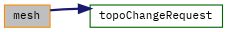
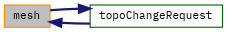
edge "topoChangeRequest" -> "mesh": added
